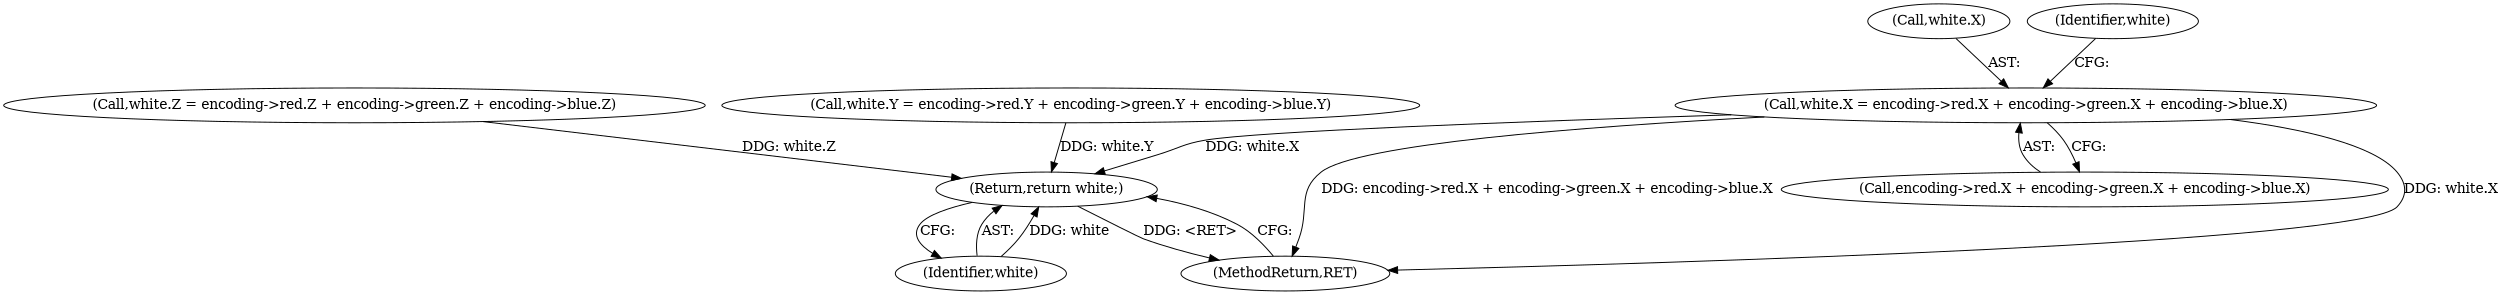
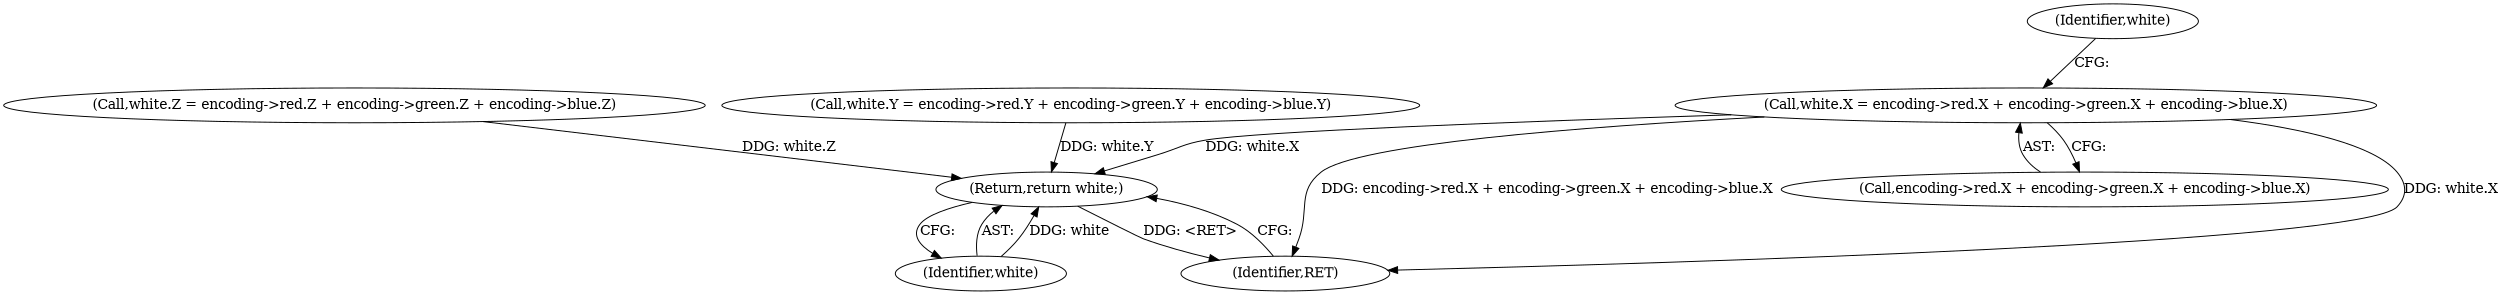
node "(Call,white.X)": removed
node "(MethodReturn,RET)": label "(MethodReturn,RET)" -> "(Identifier,RET)"
